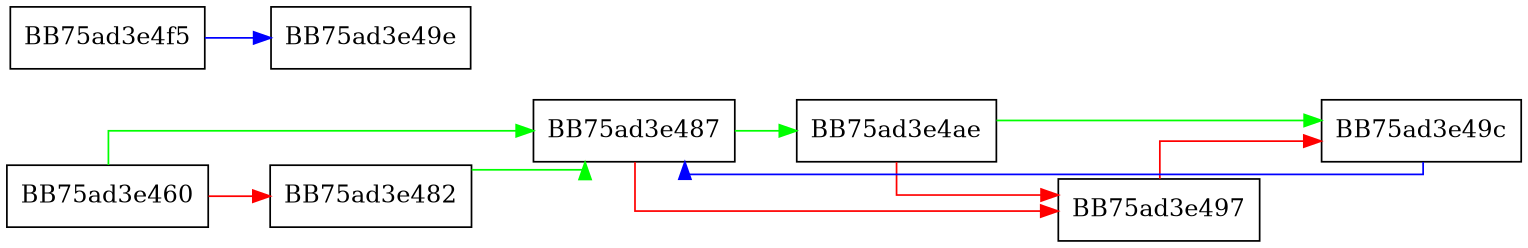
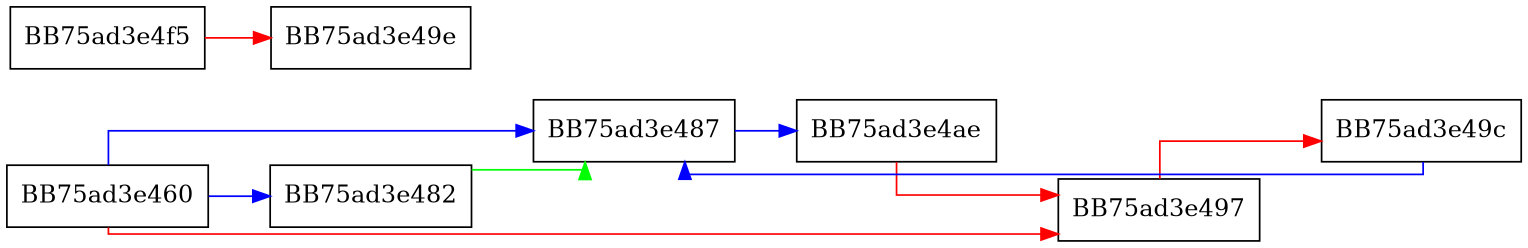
edge "BB75ad3e4f5" -> "BB75ad3e49e": color blue -> red
edge "BB75ad3e4ae" -> "BB75ad3e49c": removed
edge "BB75ad3e460" -> "BB75ad3e487": color green -> blue
edge "BB75ad3e487" -> "BB75ad3e4ae": color green -> blue
edge "BB75ad3e460" -> "BB75ad3e482": color red -> blue
edge "BB75ad3e487" -> "BB75ad3e497": now "BB75ad3e460" -> "BB75ad3e497"
